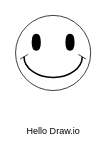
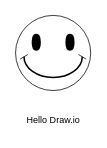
node "Hello Draw.io": moved (53, 132) -> (53, 120)
